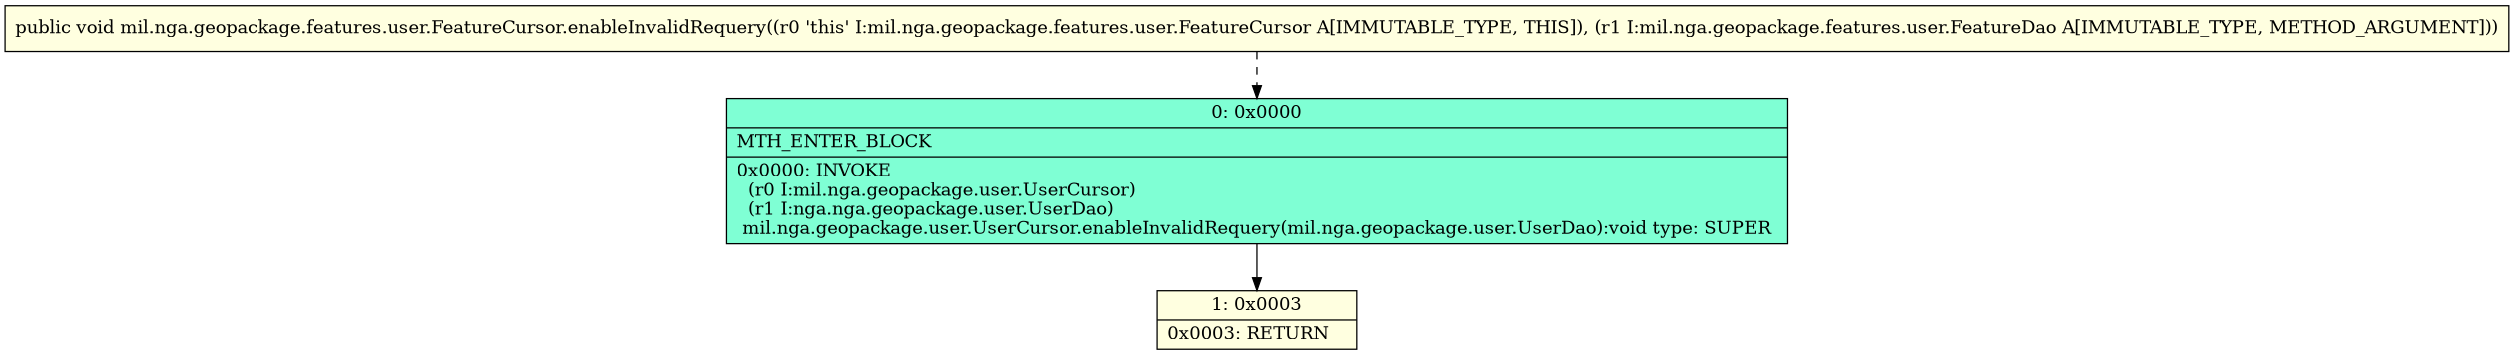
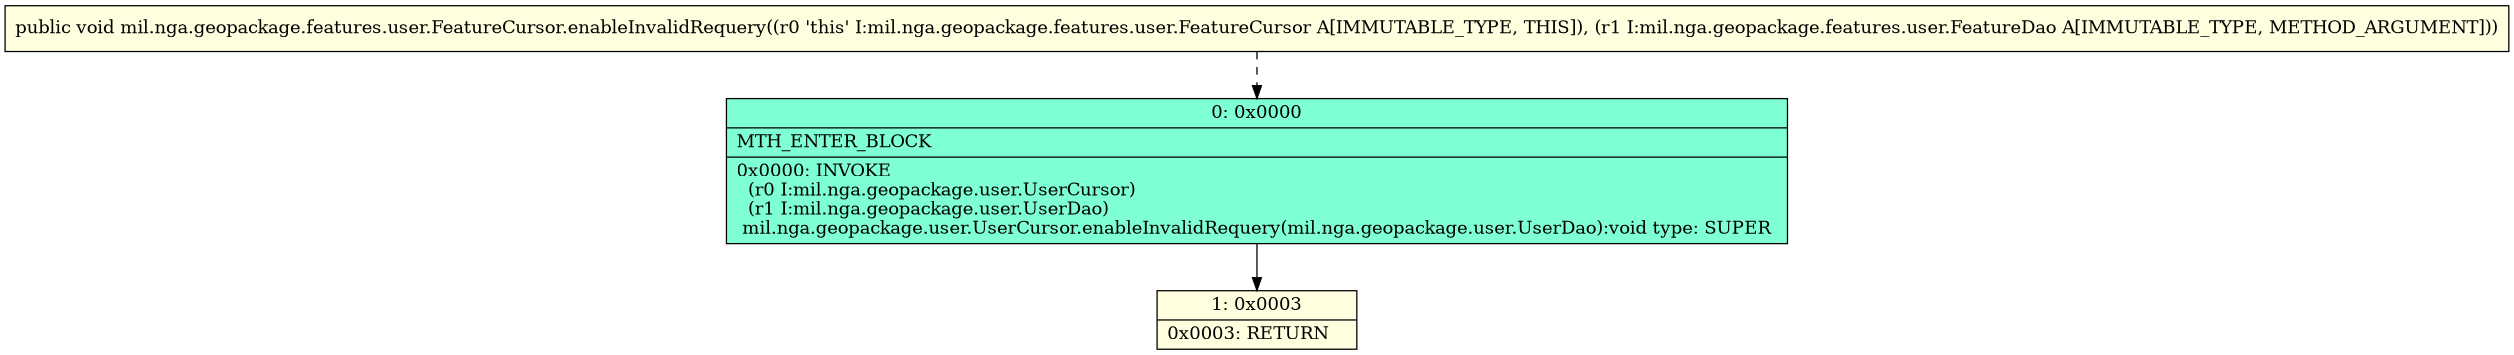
node "0: 0x0000": text "(r1 I:nga.nga.geopackage.user.UserDao)" -> "(r1 I:mil.nga.geopackage.user.UserDao)"
